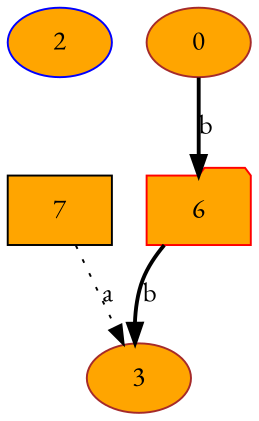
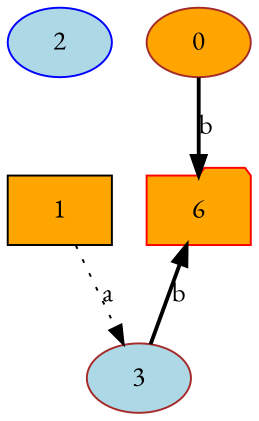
node "2": fillcolor orange -> lightblue
node "7": label "7" -> "1"
edge "6" -> "3": reversed
node "3": fillcolor orange -> lightblue
